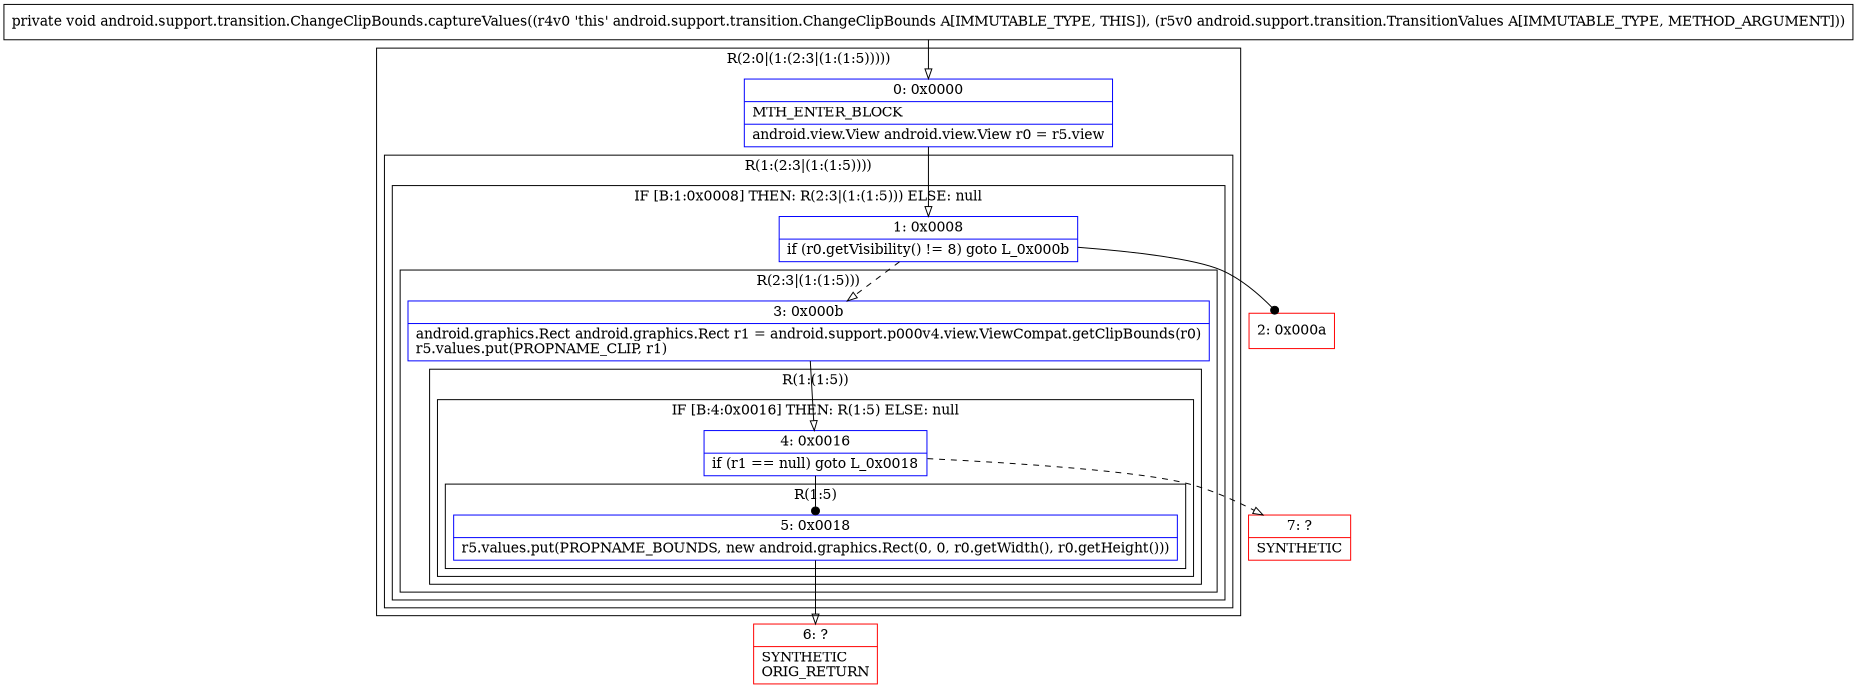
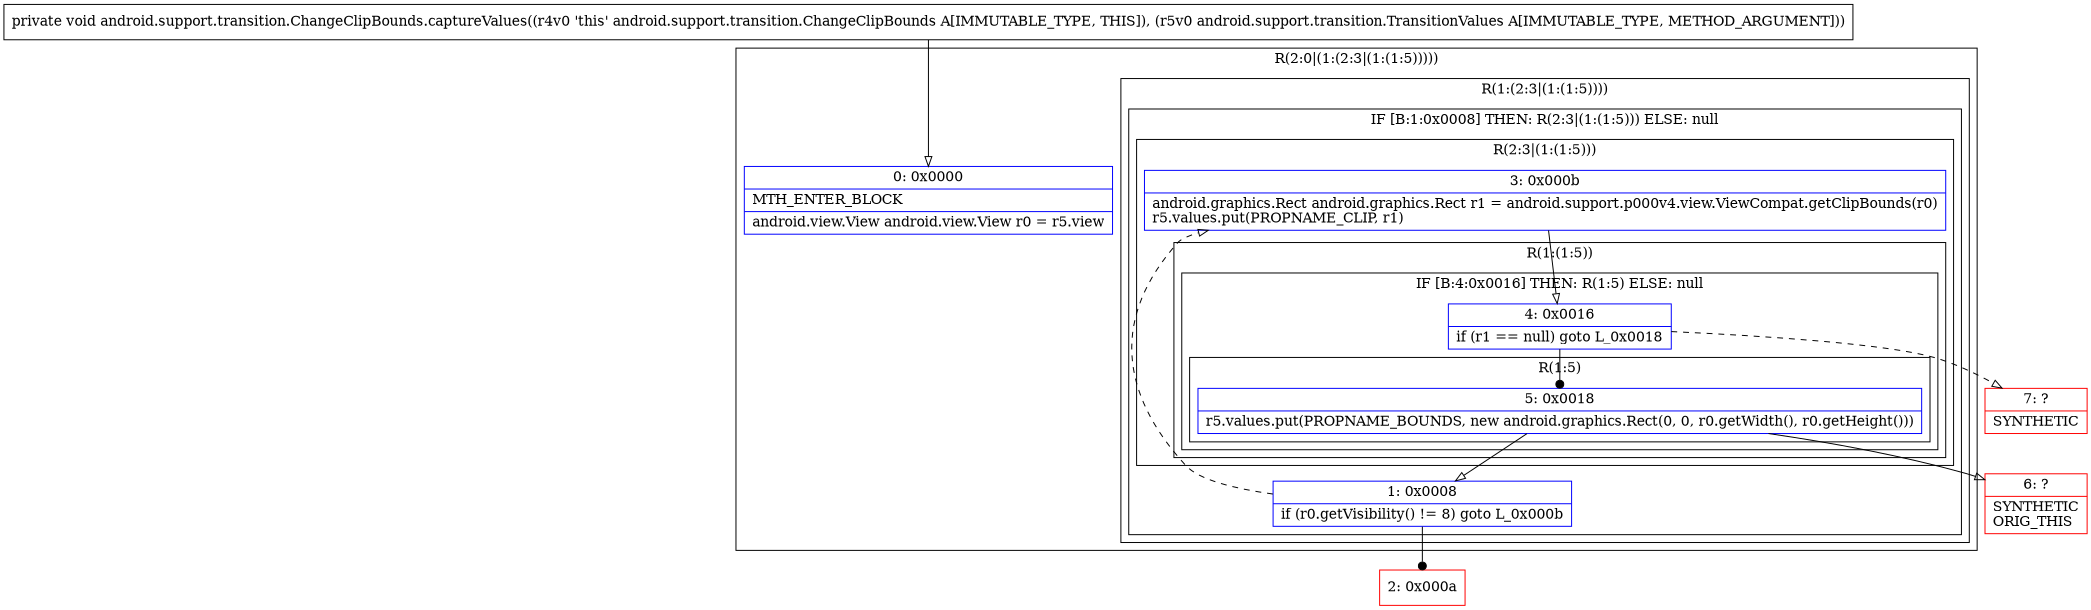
edge "0: 0x0000" -> "1: 0x0008": now "5: 0x0018" -> "1: 0x0008"
node "6: ?": text "ORIG_RETURN" -> "ORIG_THIS"
